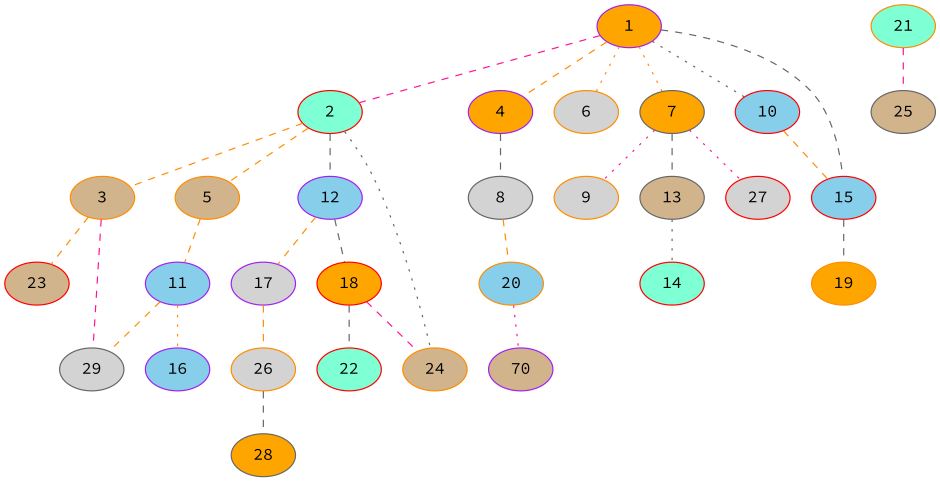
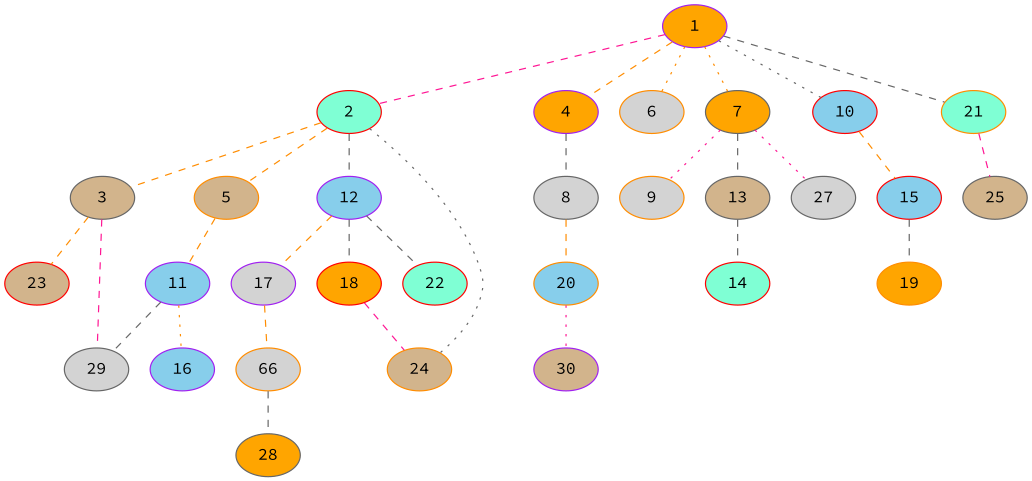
edge "1" -- "15": now "1" -- "21"
node "3": color darkorange -> gray40
node "27": color red -> gray40
edge "13" -- "14": style dotted -> dashed
edge "11" -- "29": color darkorange -> gray40
edge "18" -- "22": now "12" -- "22"
node "26": label "26" -> "66"
node "70": label "70" -> "30"
